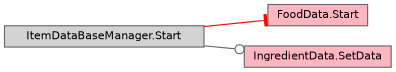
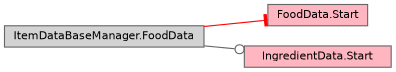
node "ItemDataBaseManager.Start": label "ItemDataBaseManager.Start" -> "ItemDataBaseManager.FoodData"
node "IngredientData.SetData": label "IngredientData.SetData" -> "IngredientData.Start"
